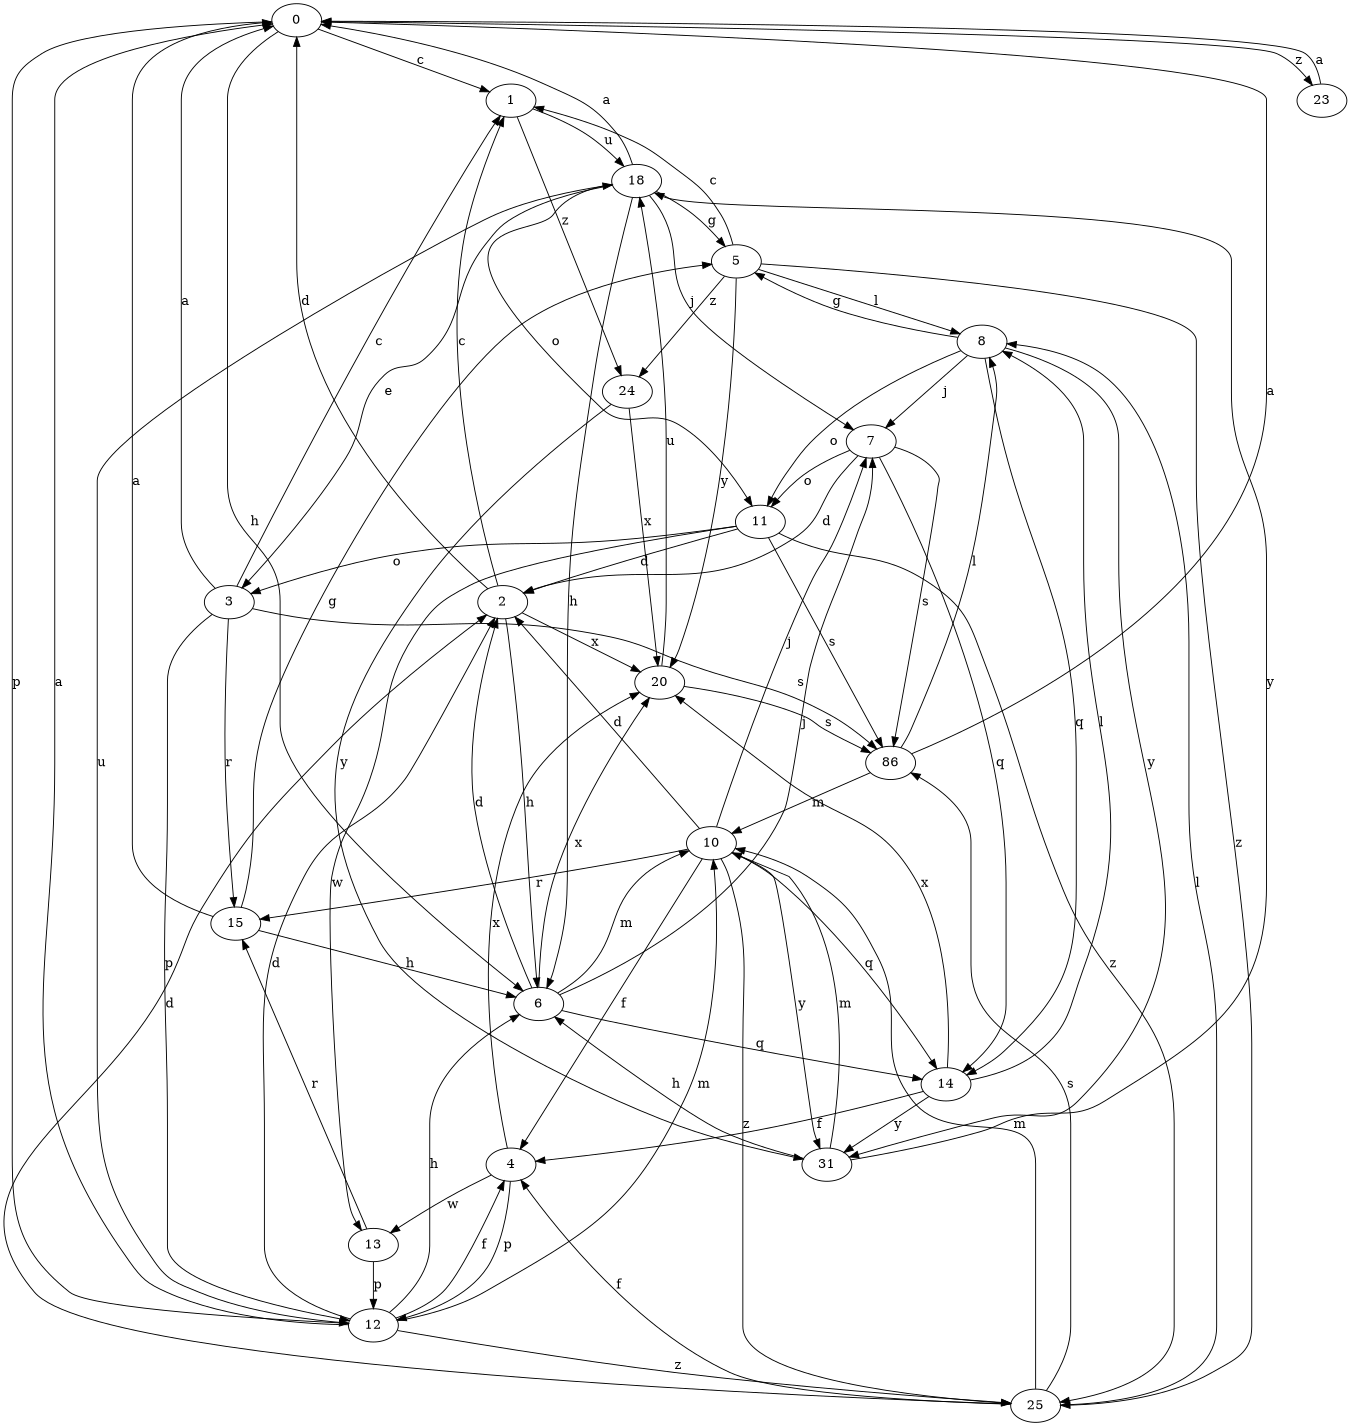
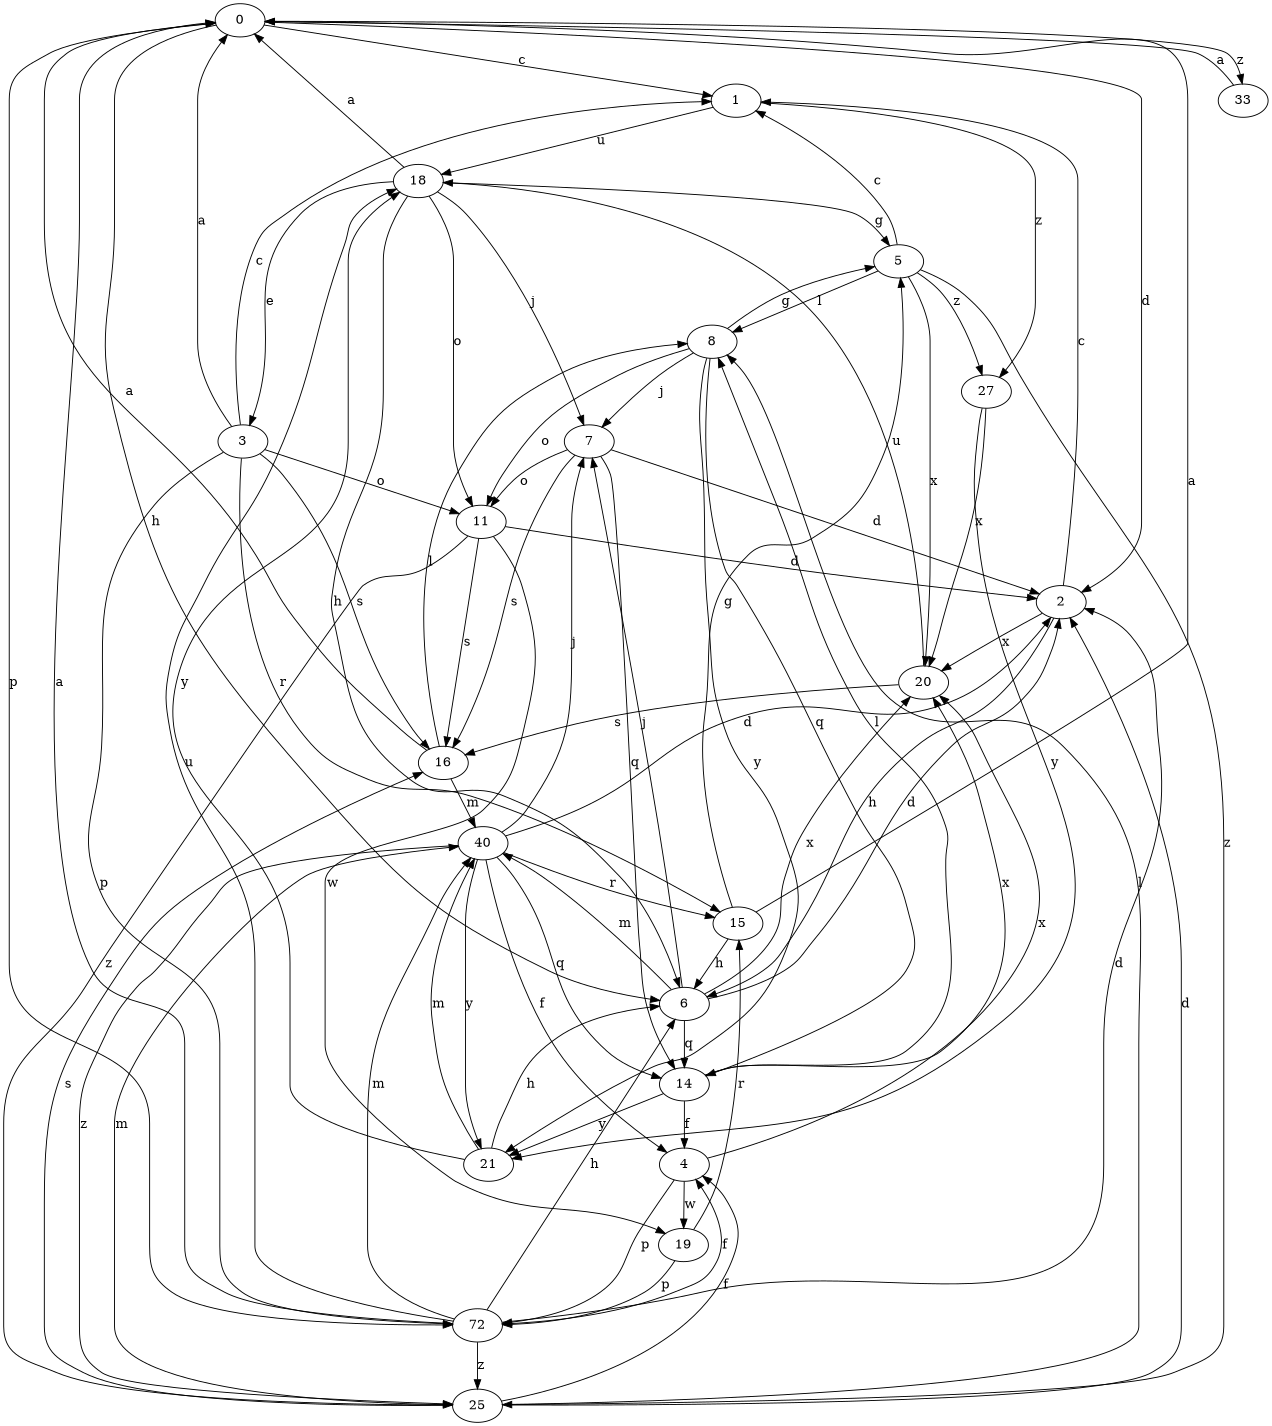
node "23": label "23" -> "33"
edge "2" -> "0": reversed
node "24": label "24" -> "27"
edge "5" -> "20": label "y" -> "x"
edge "11" -> "3": reversed
node "86": label "86" -> "16"
node "10": label "10" -> "40"
node "31": label "31" -> "21"
node "13": label "13" -> "19"
node "12": label "12" -> "72"
